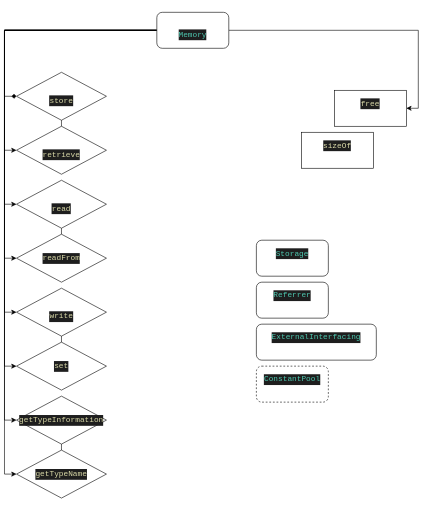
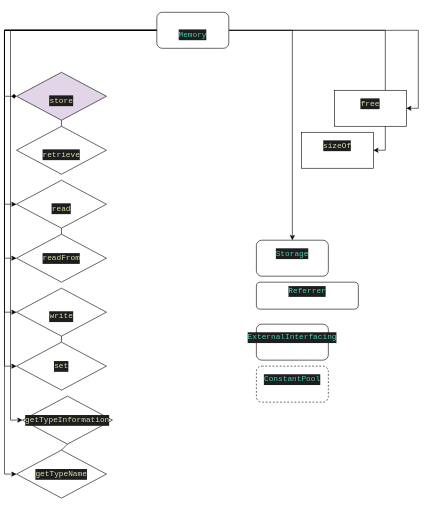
node "store": fillcolor #ffffff -> #e1d5e7
edge "Memory" -> "retrieve": now "Memory" -> "Storage"
edge "Memory" -> "sizeOf": added
node "Referrer": size 72x36 -> 102x27
node "ExternalInterfacing": size 120x36 -> 72x36
node "getTypeInformation": moved (62, 420) -> (68, 420)
